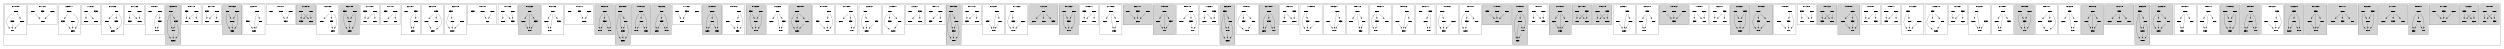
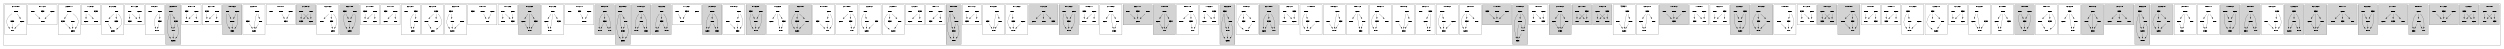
cluster "222211": label "222211" -> "422211"
